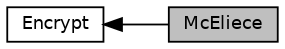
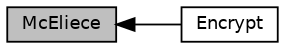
edge "McEliece" -> "Encrypt": reversed
